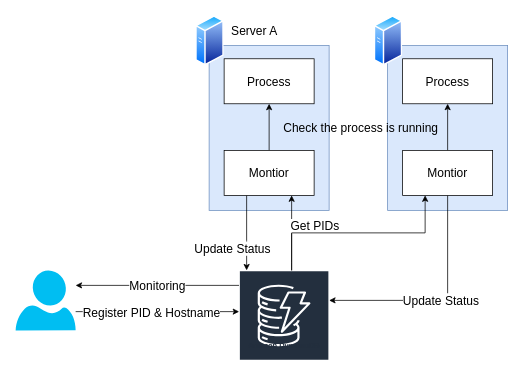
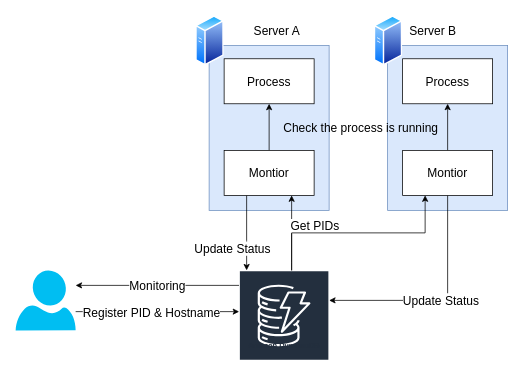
node "Server A": moved (254, 30) -> (276, 30)
node "Server B": added
